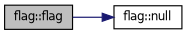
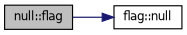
node "flag::flag": label "flag::flag" -> "null::flag"
